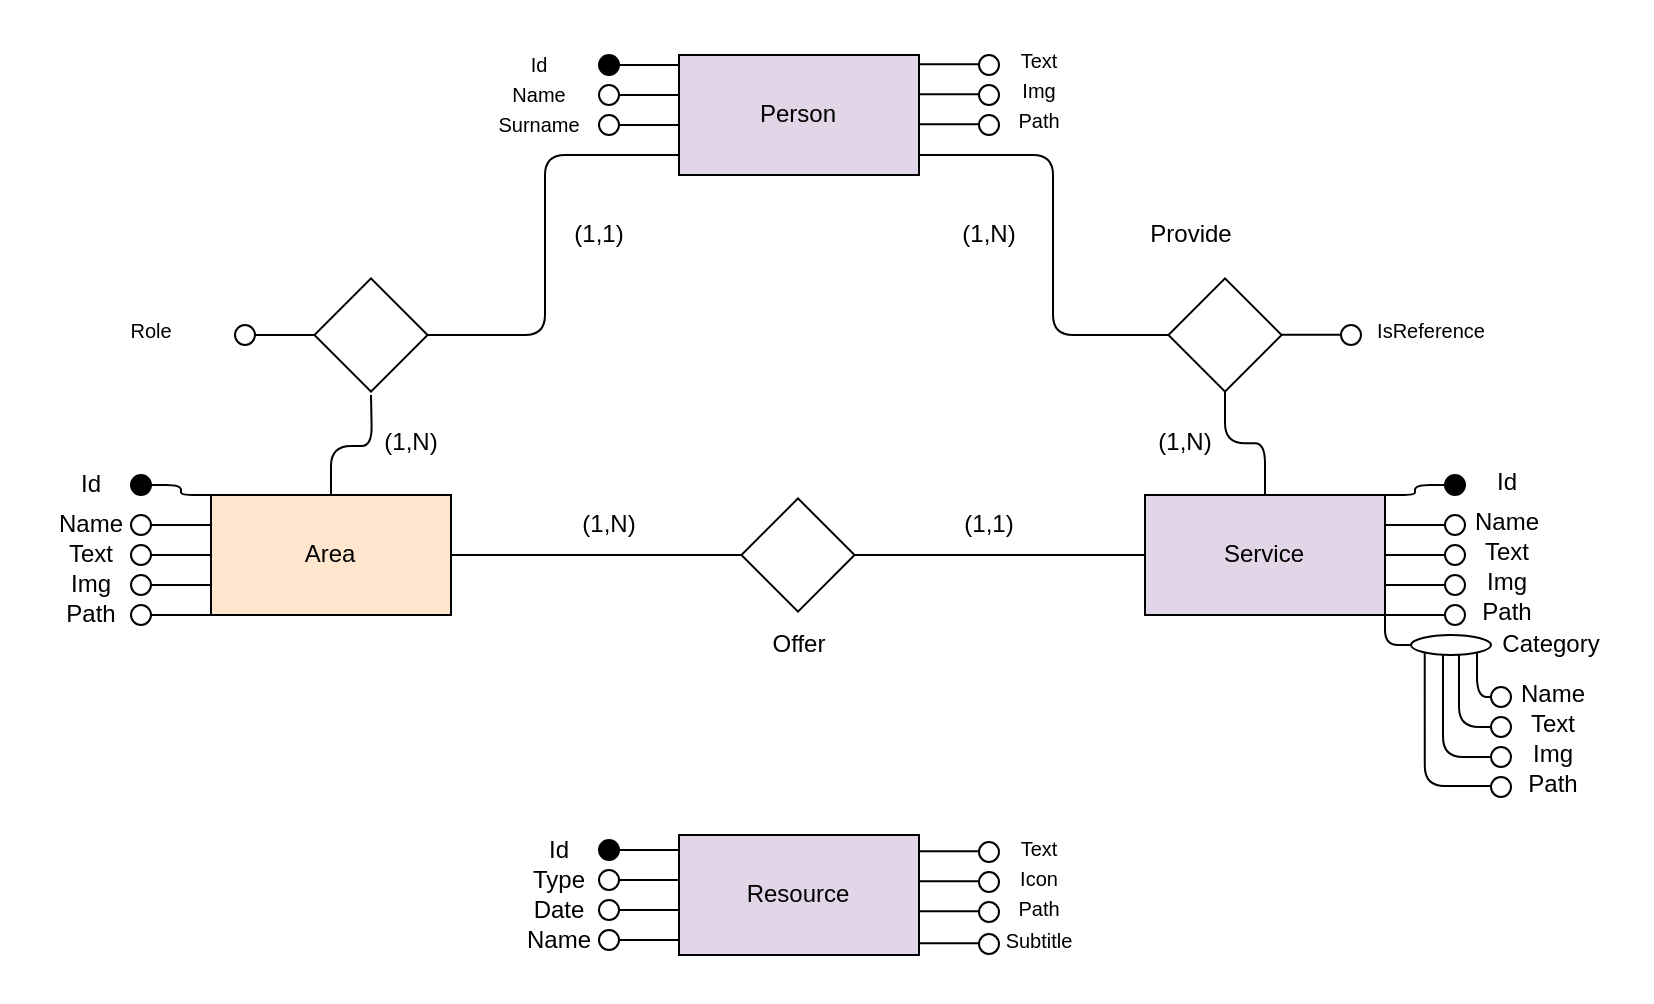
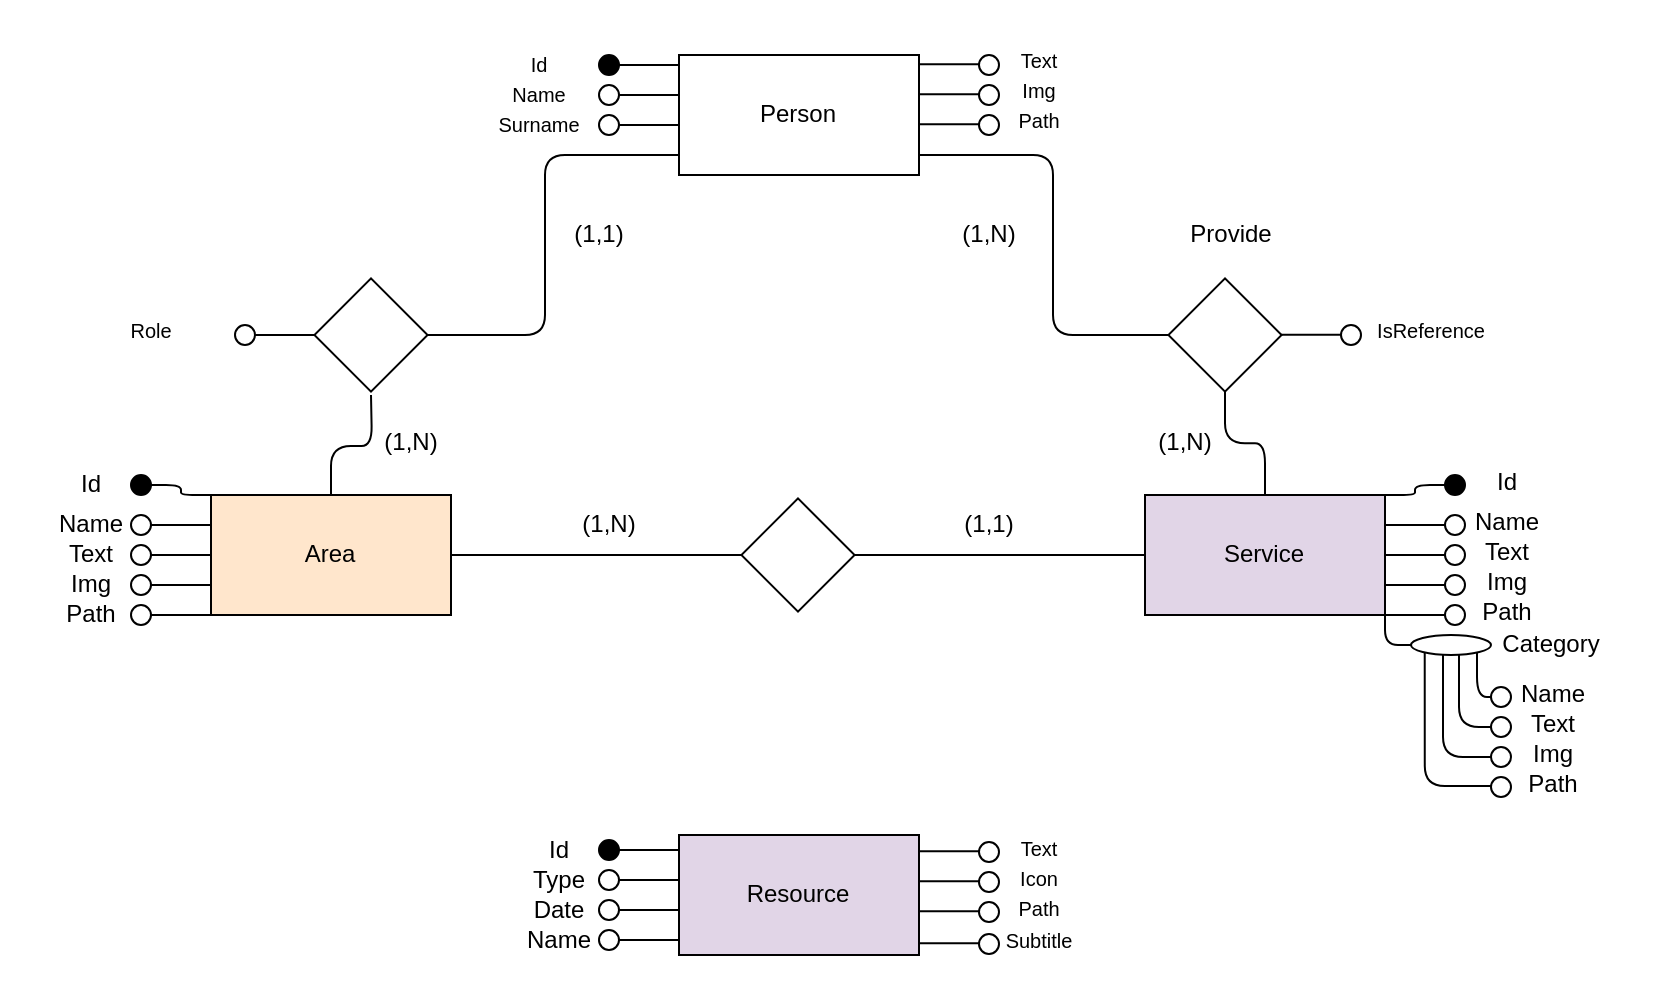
node "Person": fillcolor #e1d5e7 -> #ffffff
node "Provide": moved (1191, 235) -> (1231, 235)
node "Offer": removed
